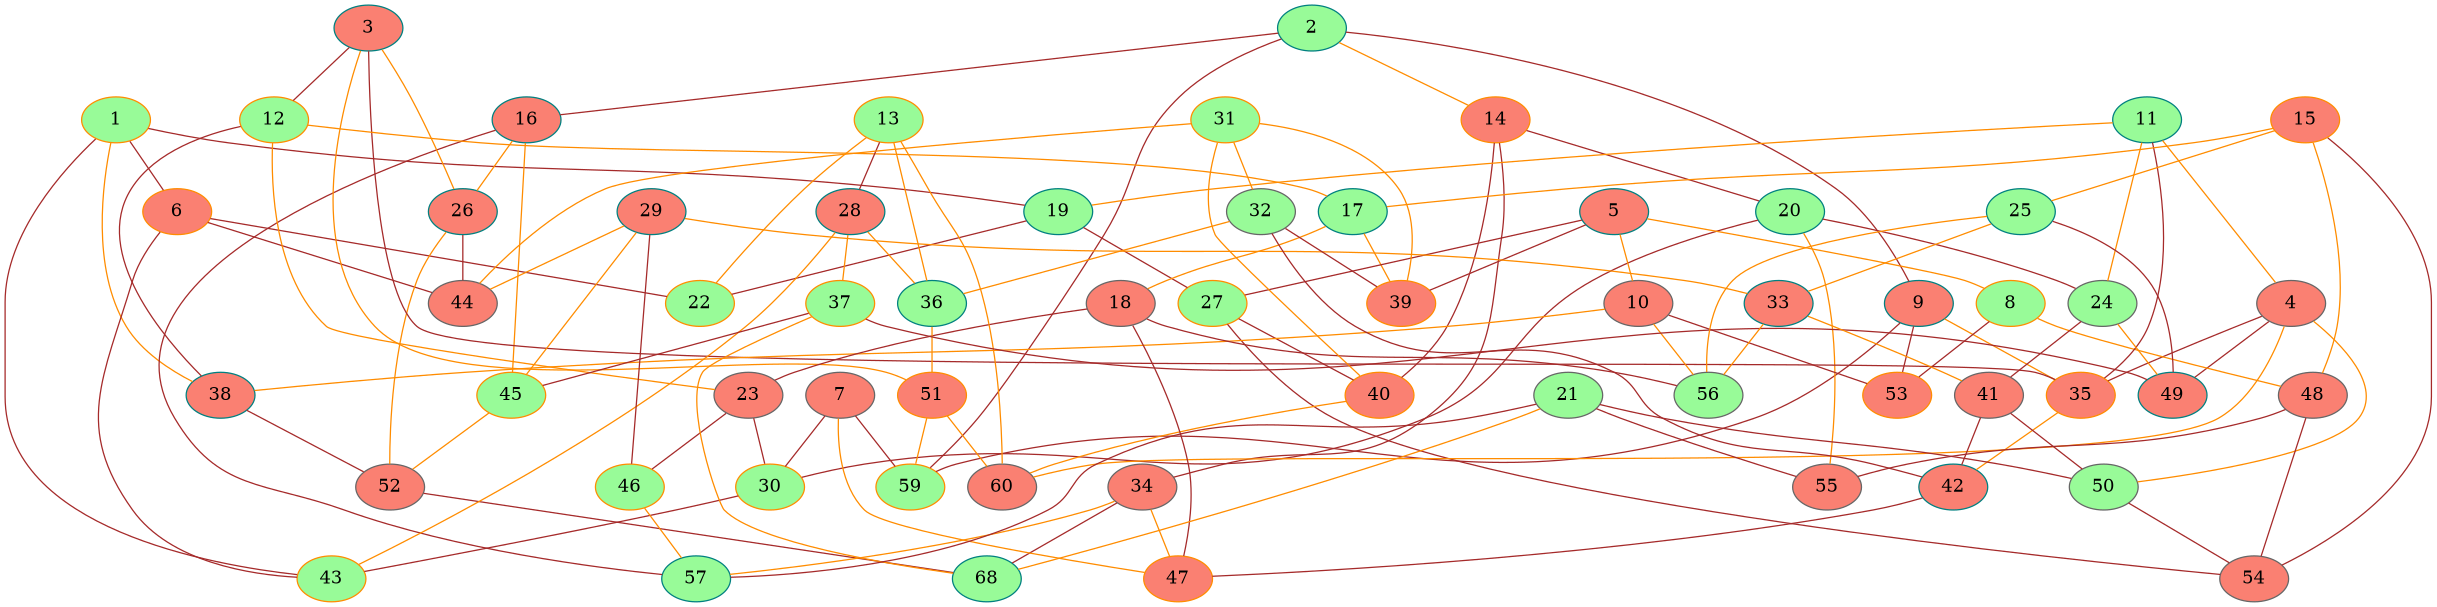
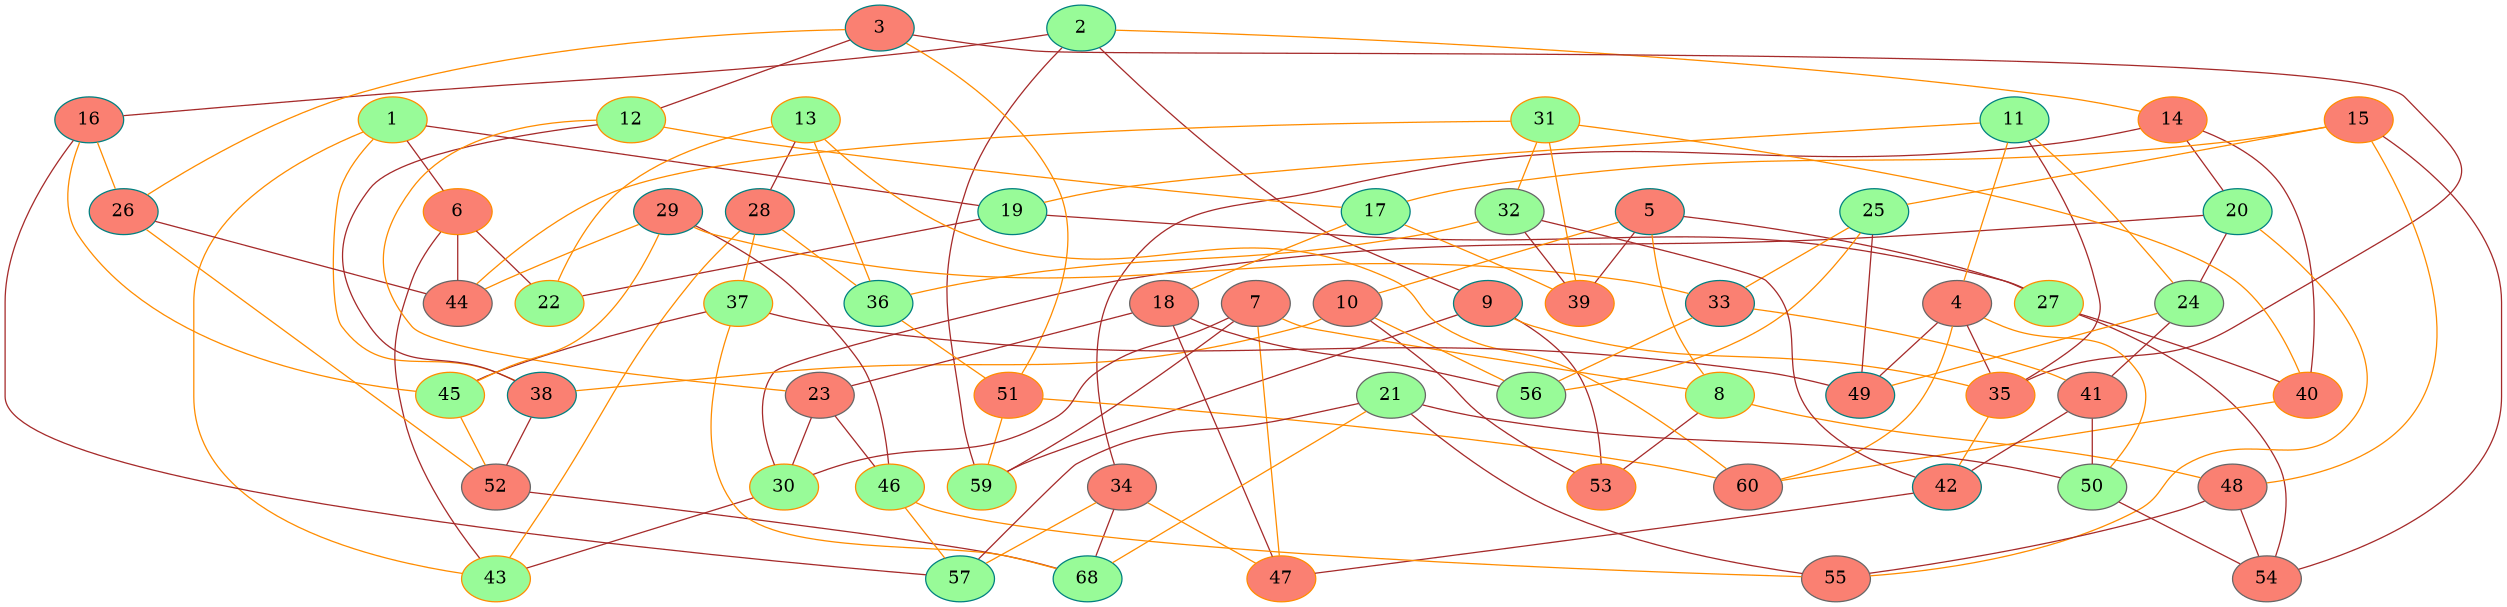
edge "7" -- "8": added
edge "1" -- "43": color brown -> darkorange
edge "46" -- "55": added
